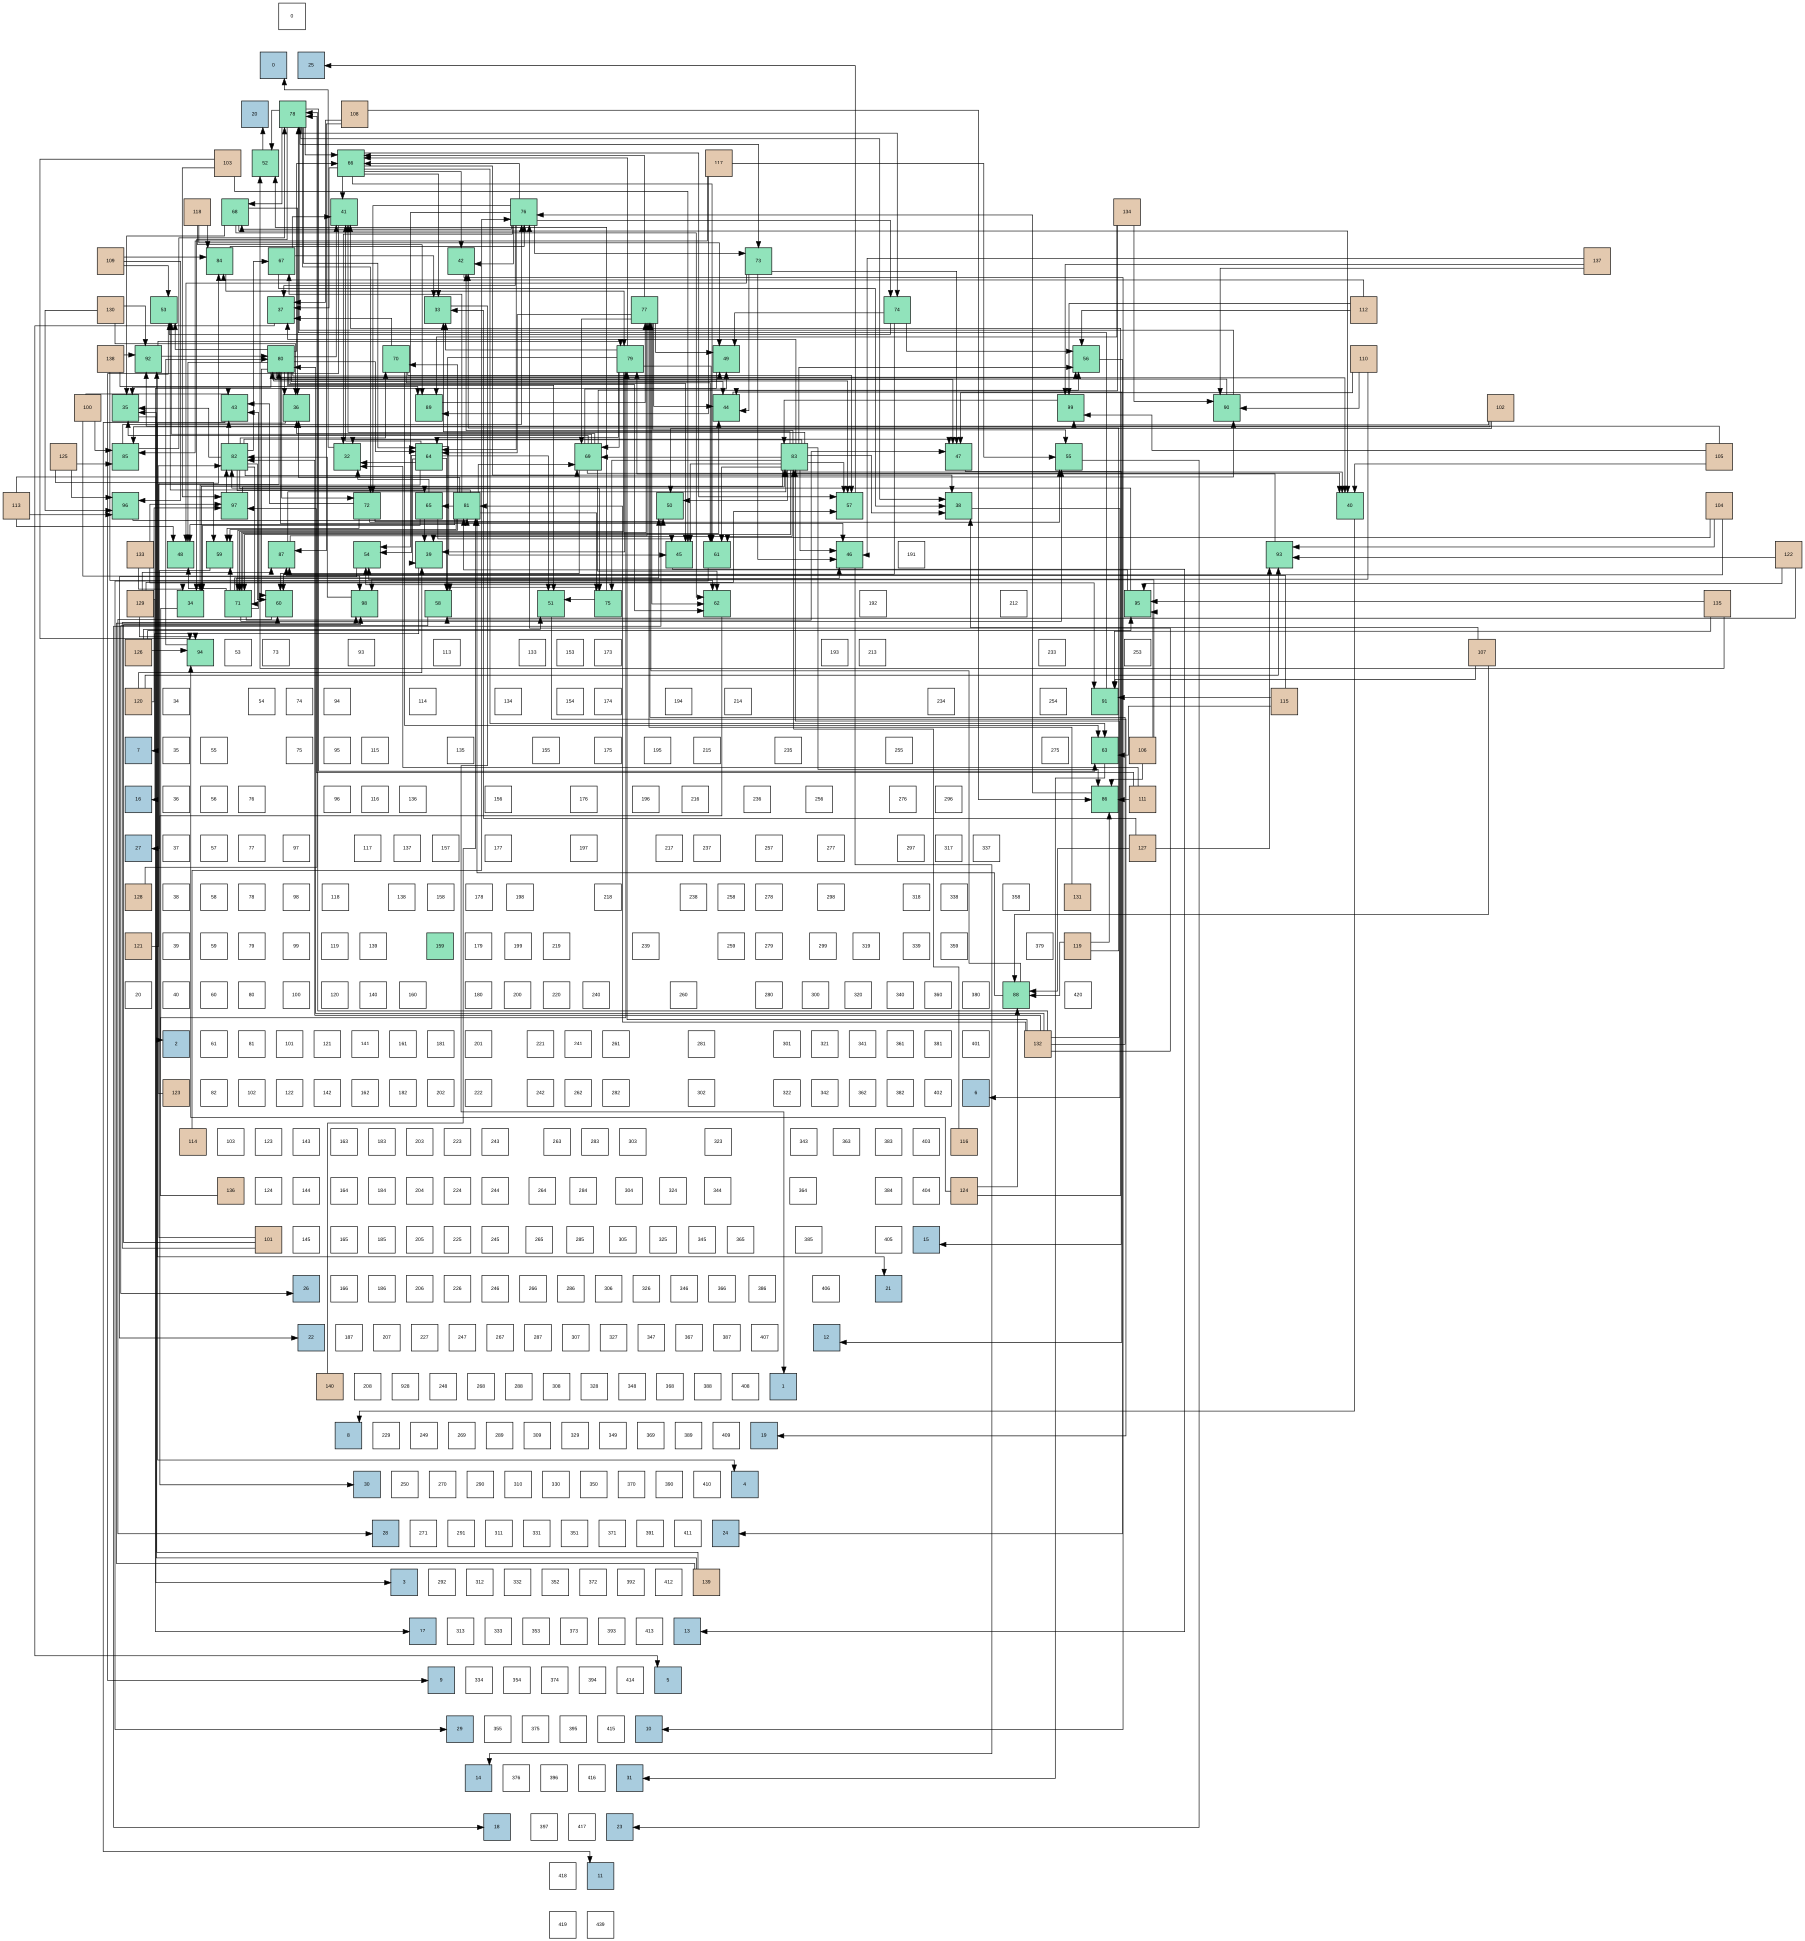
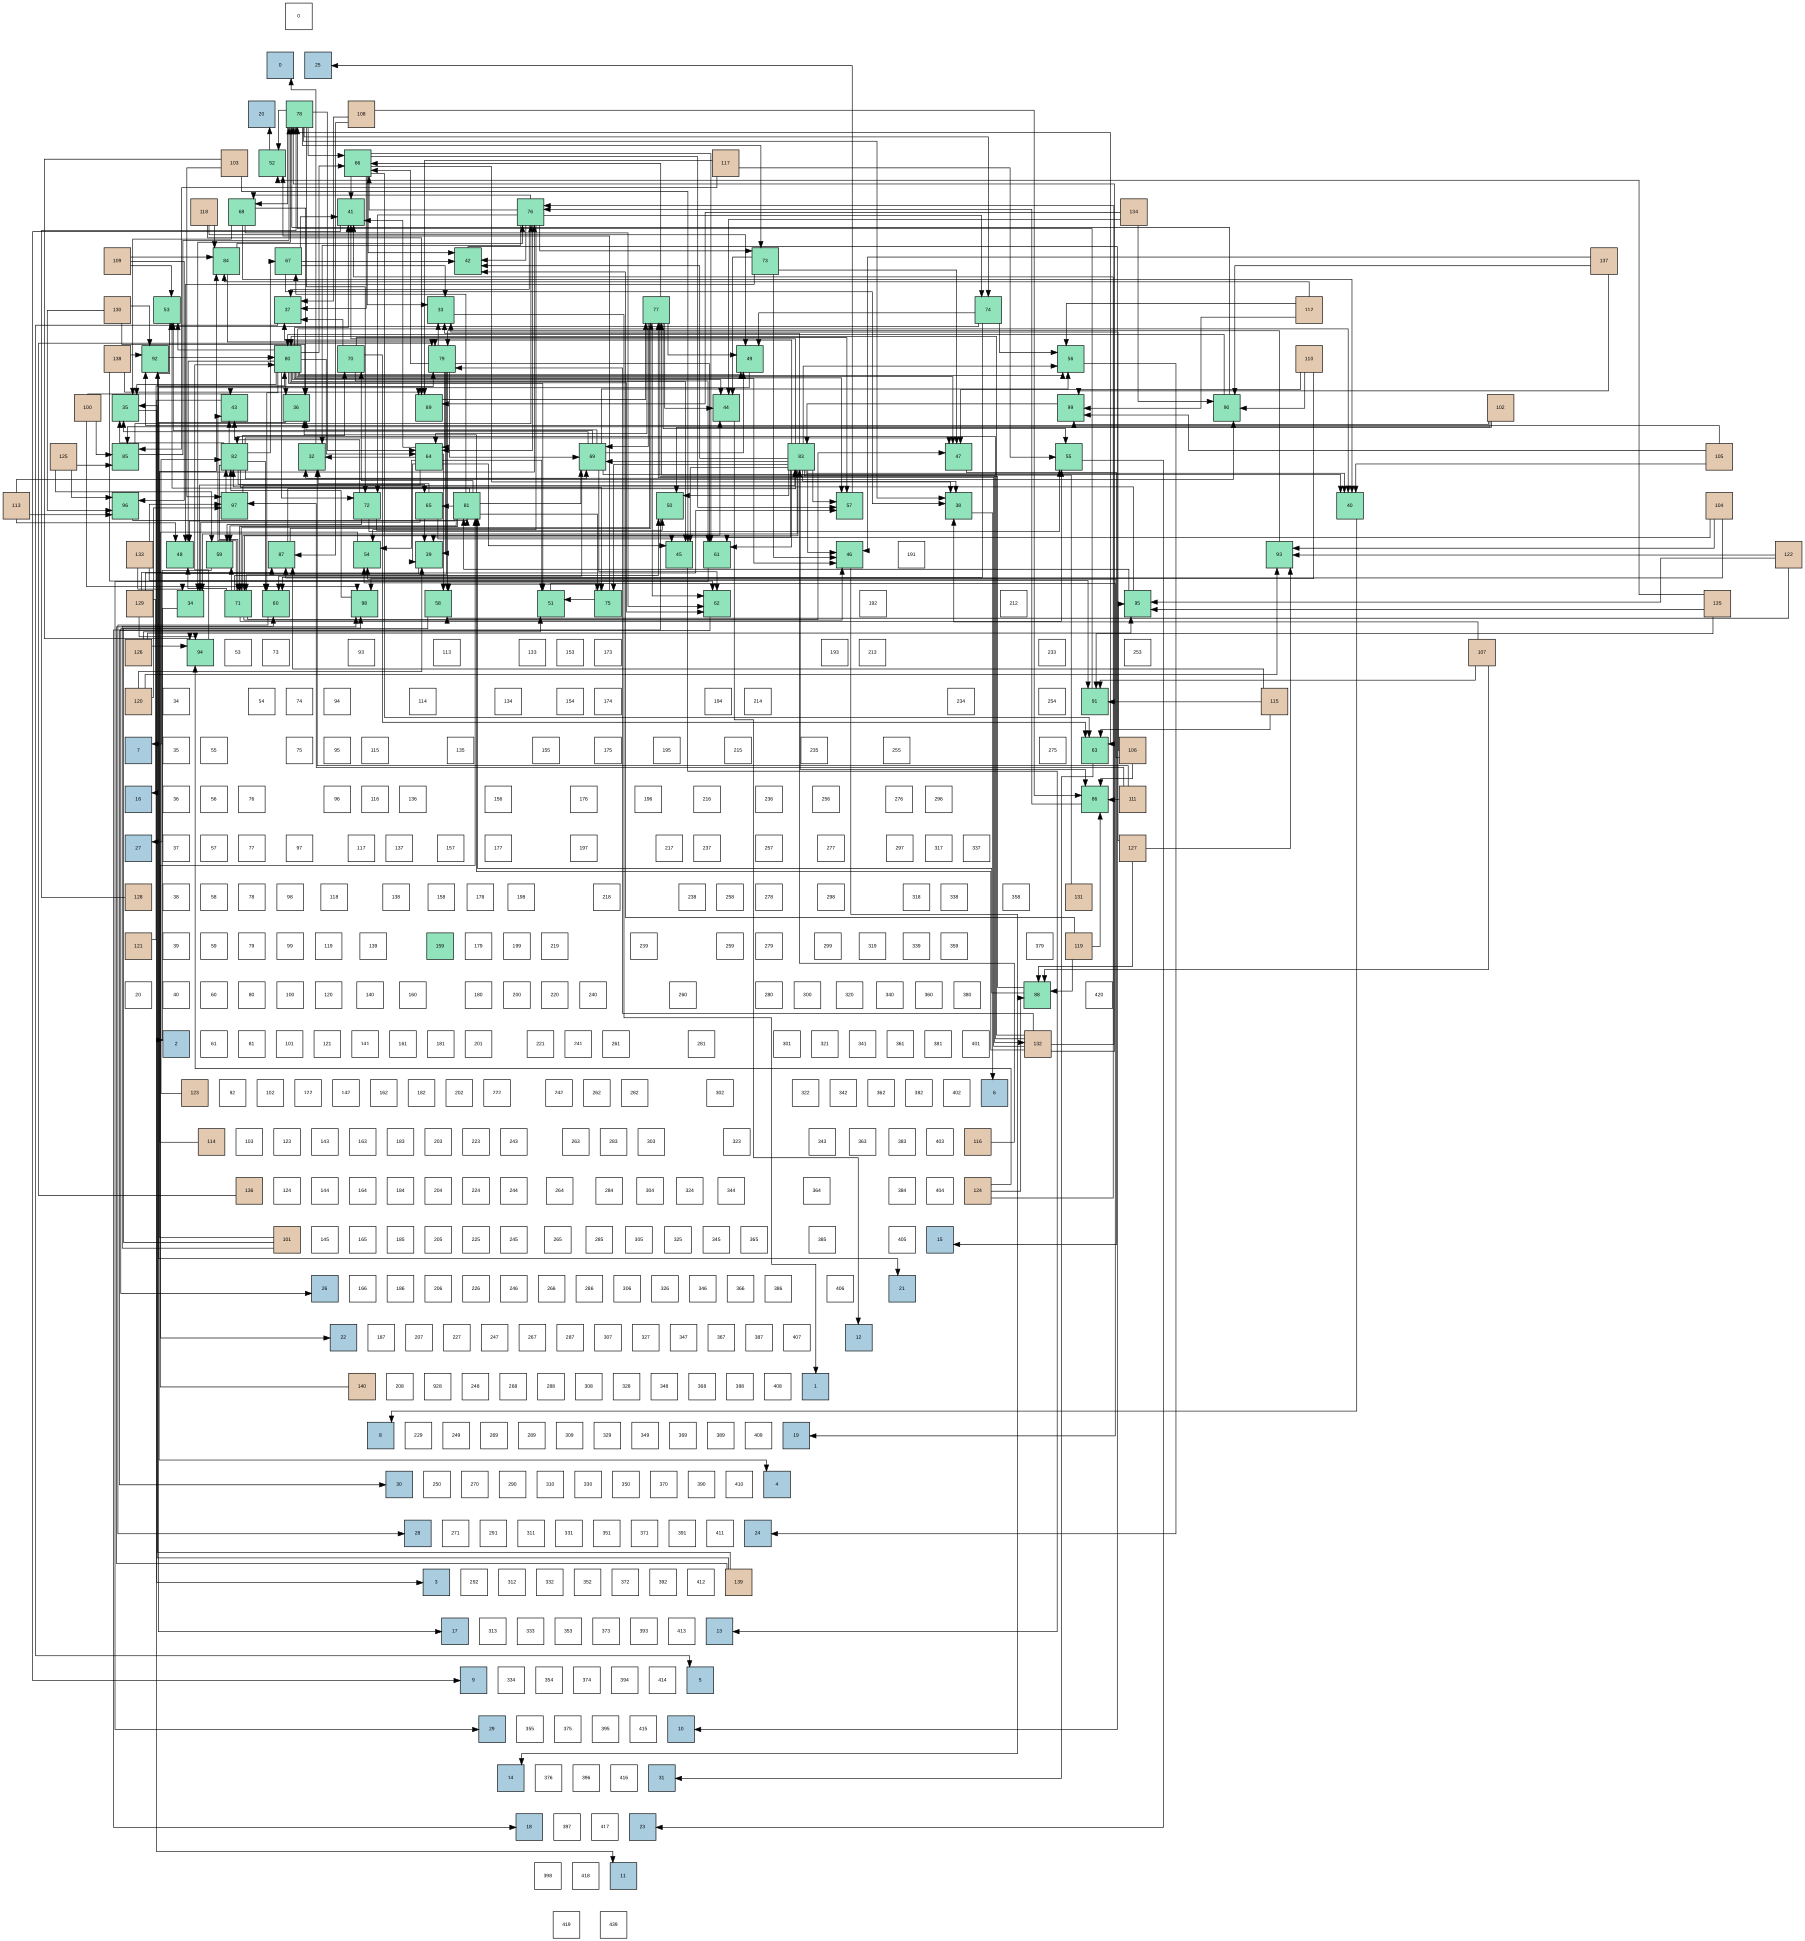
edge "67" -> "42": added
edge "132" -> "83": reversed
node "398": added
